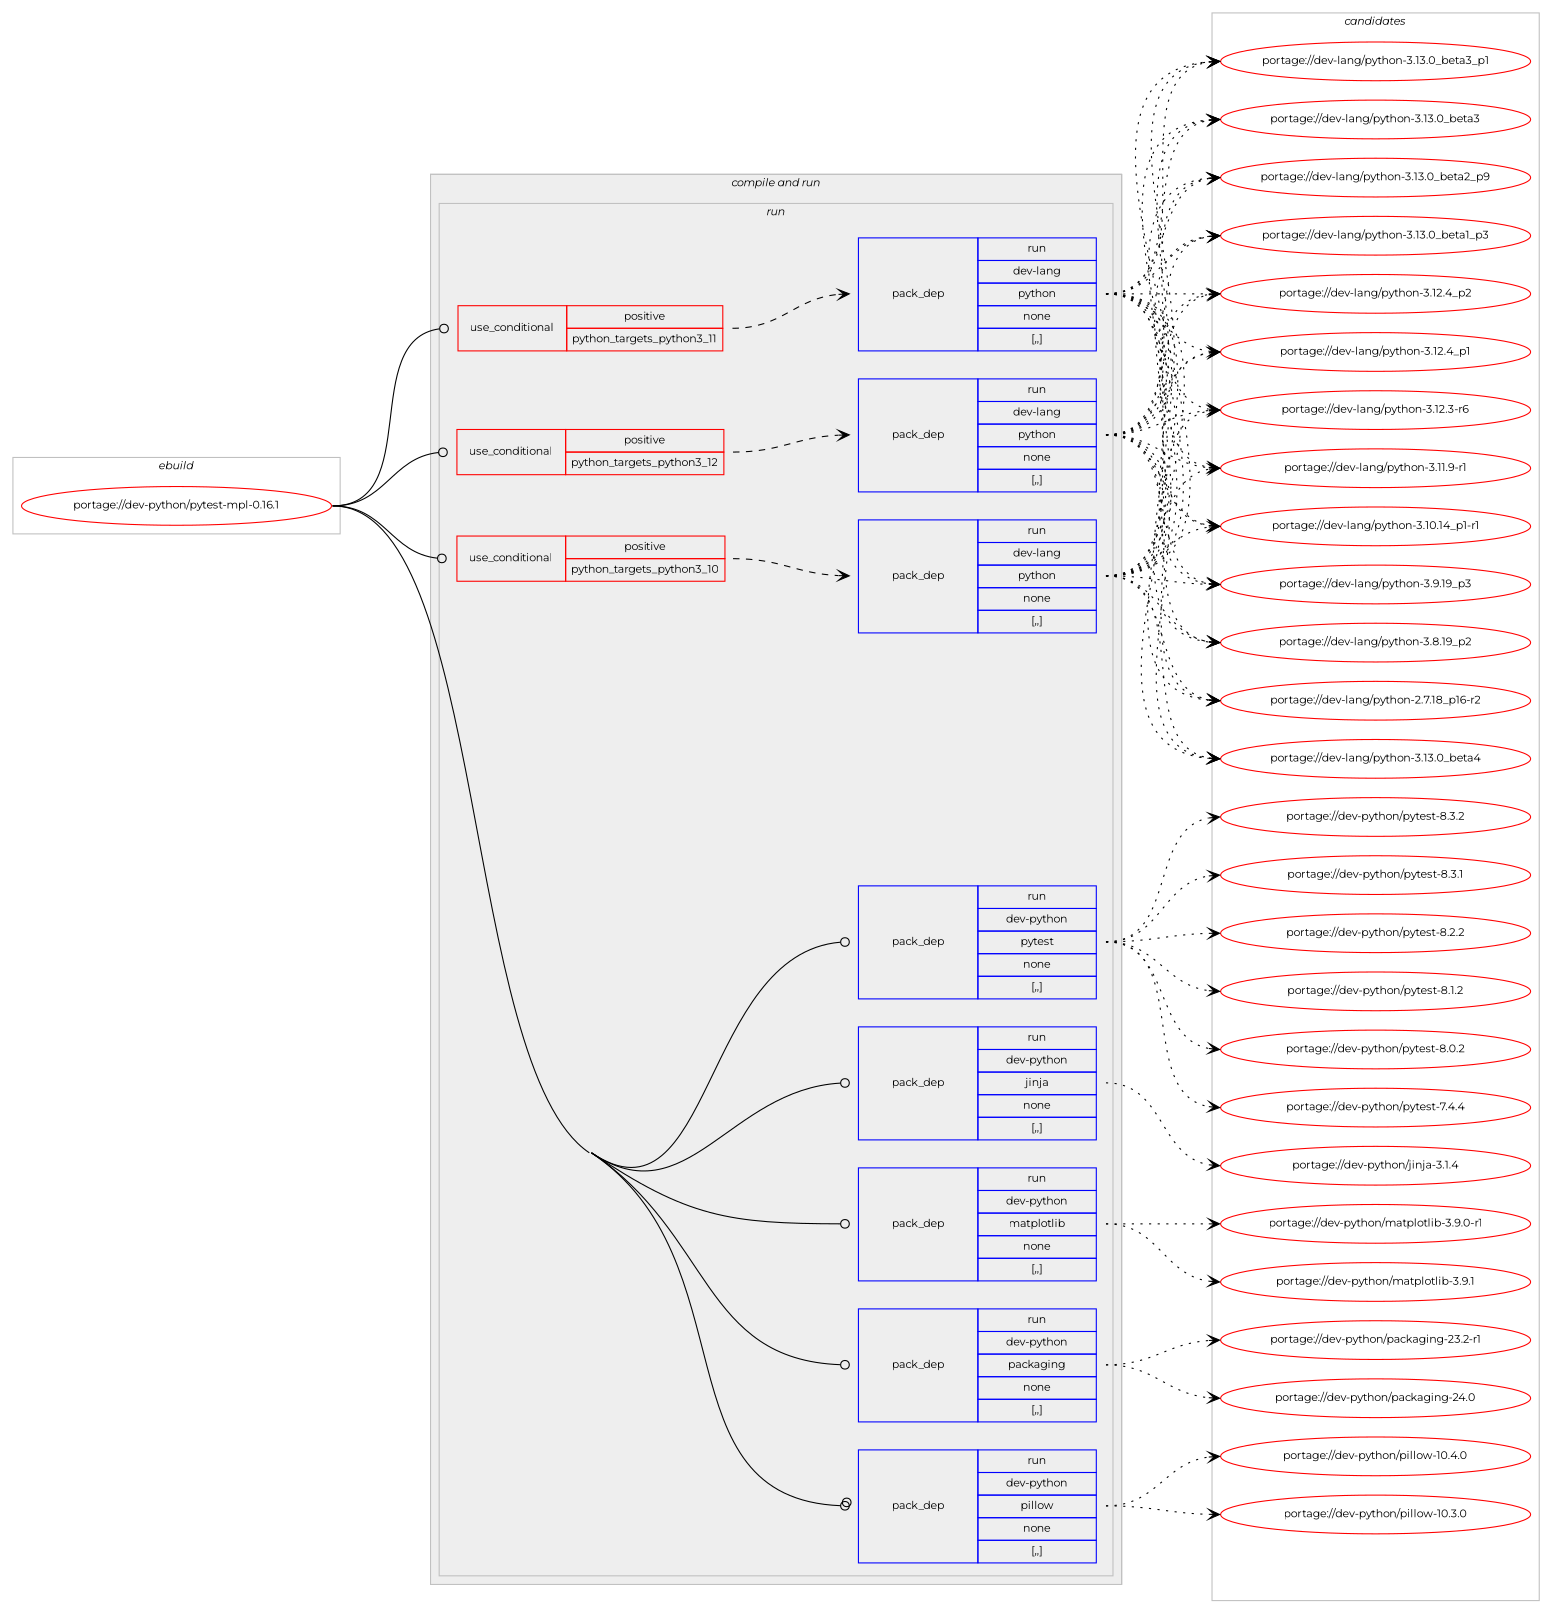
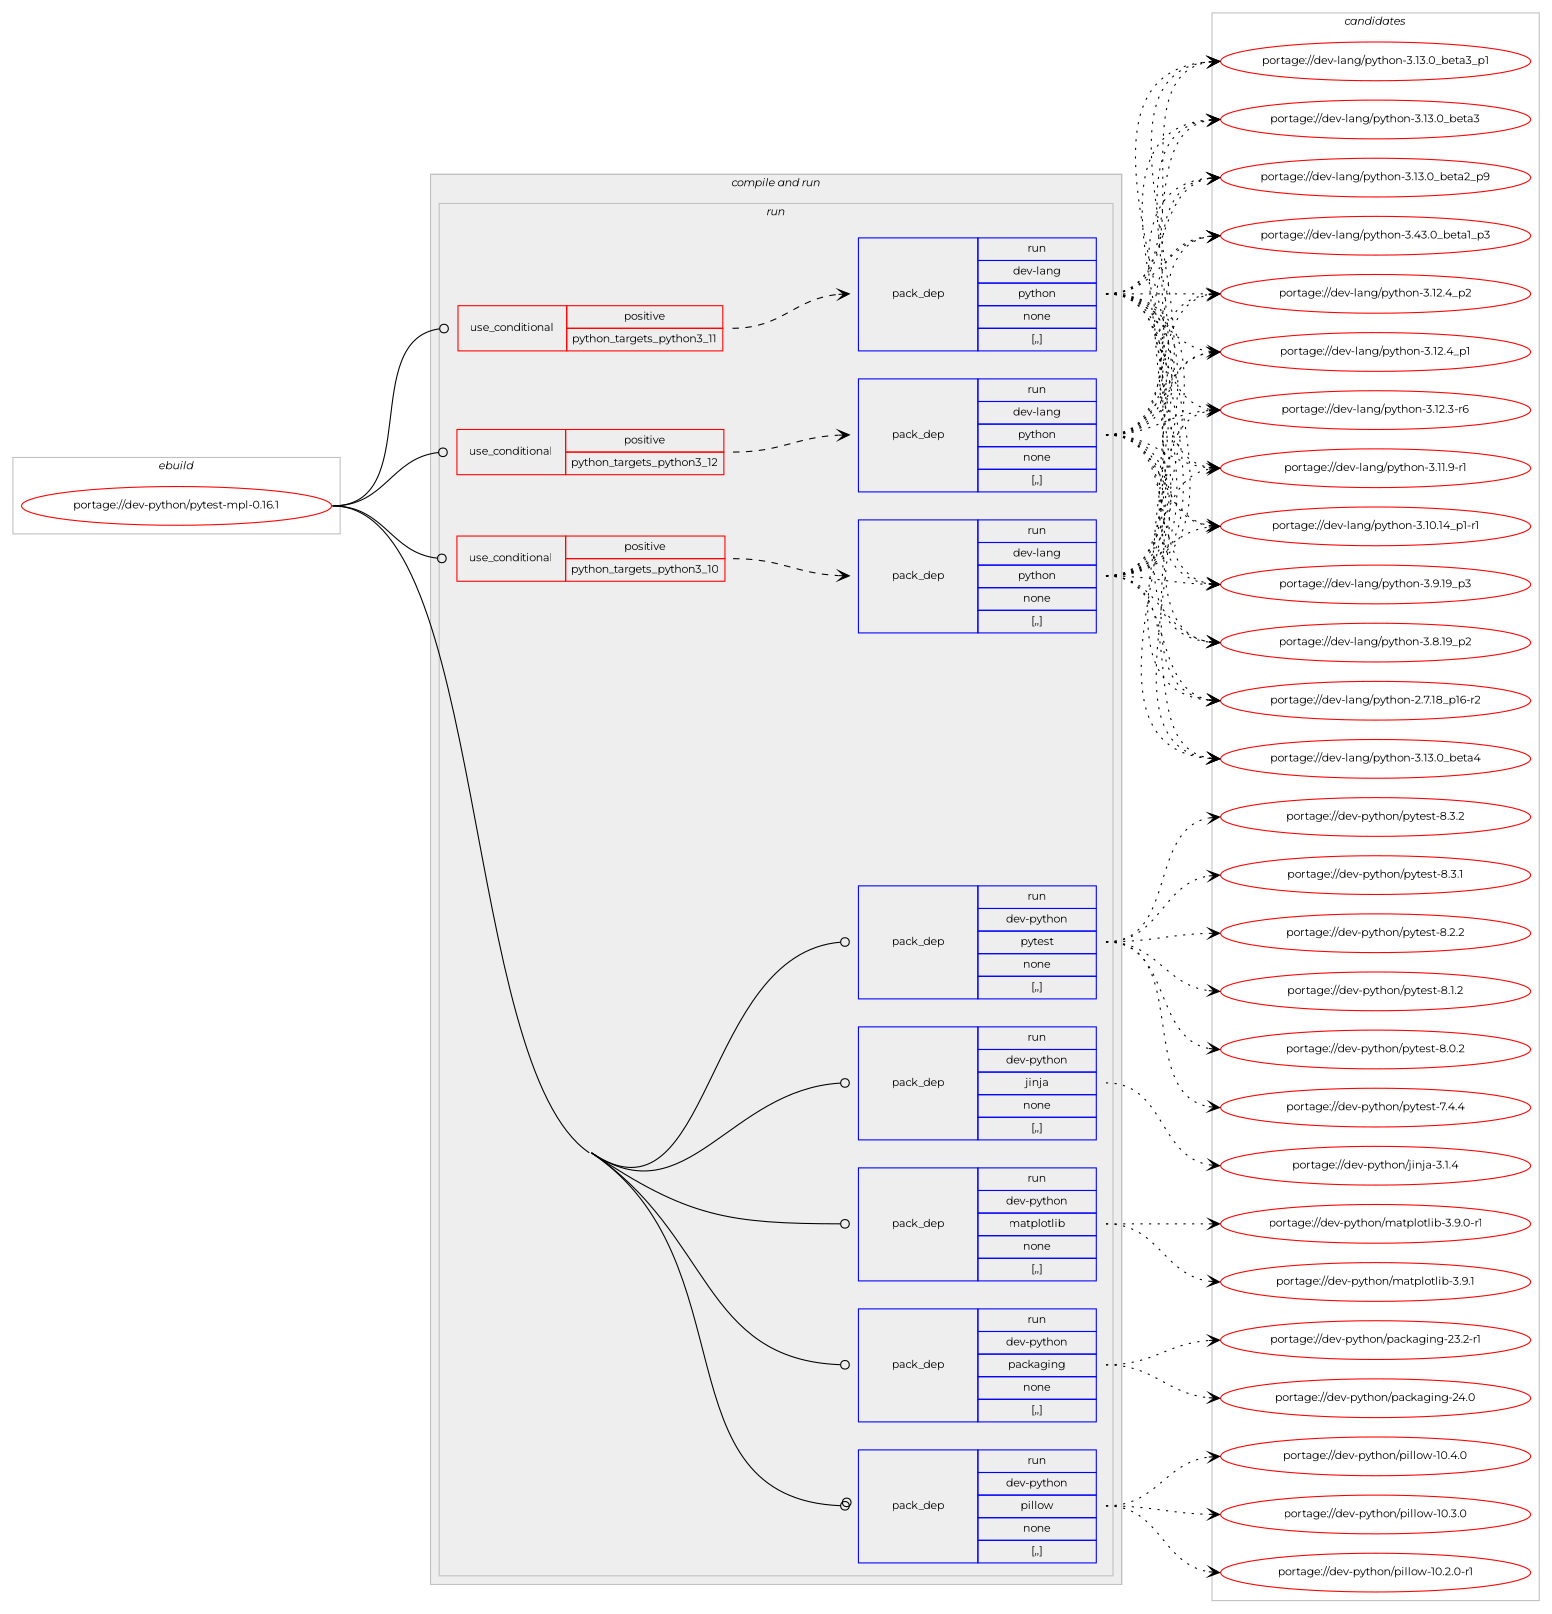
node "portage://dev-lang/python-3.13.0_beta1_p3": label "portage://dev-lang/python-3.13.0_beta1_p3" -> "portage://dev-lang/python-3.43.0_beta1_p3"
node "portage://dev-python/pillow-10.2.0-r1": added
